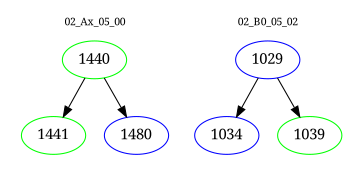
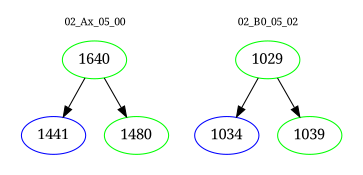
node "1440": label "1440" -> "1640"
node "1029": color blue -> green
node "1441": color green -> blue
node "1480": color blue -> green
